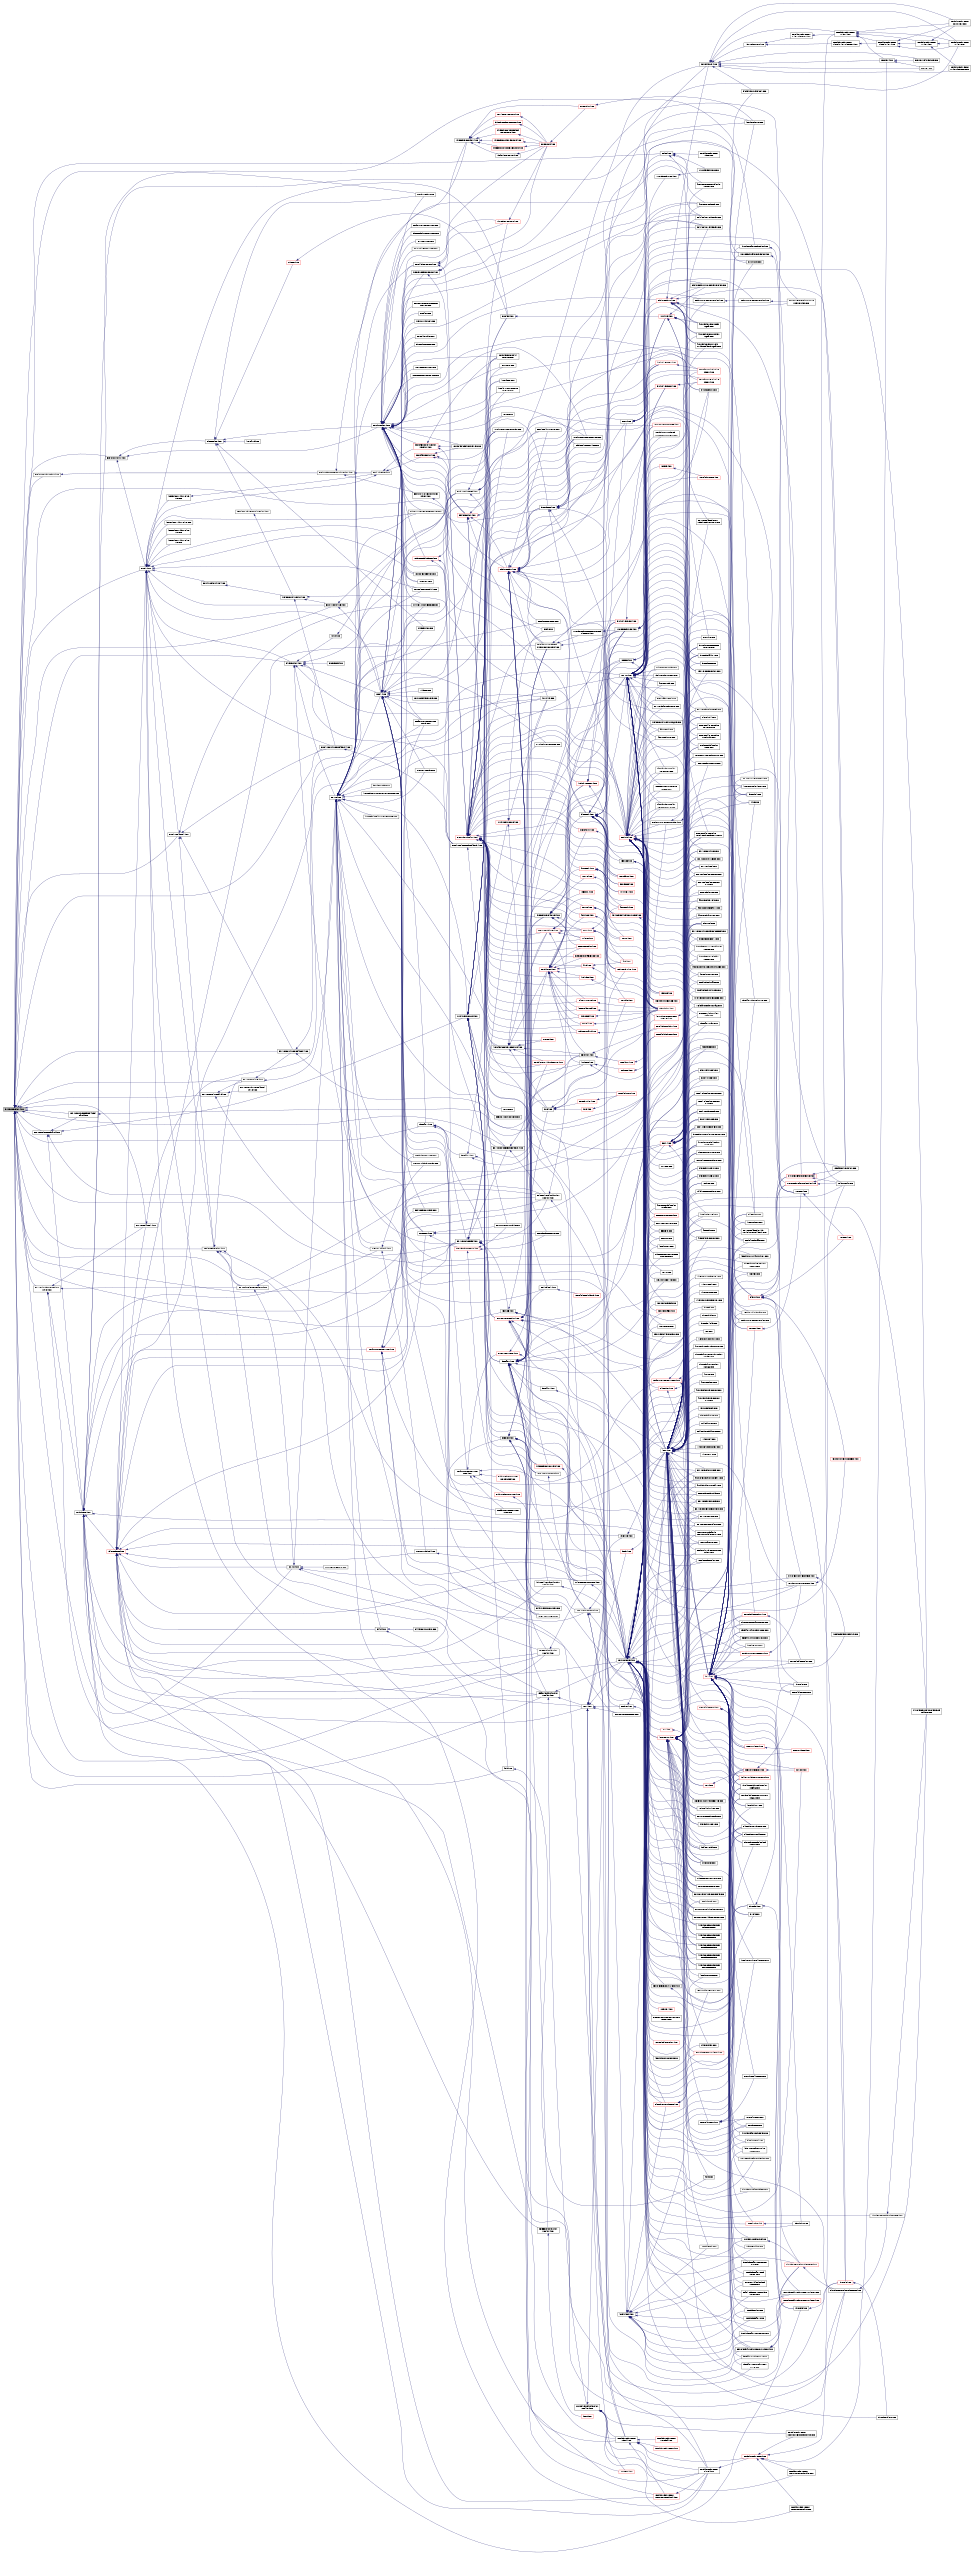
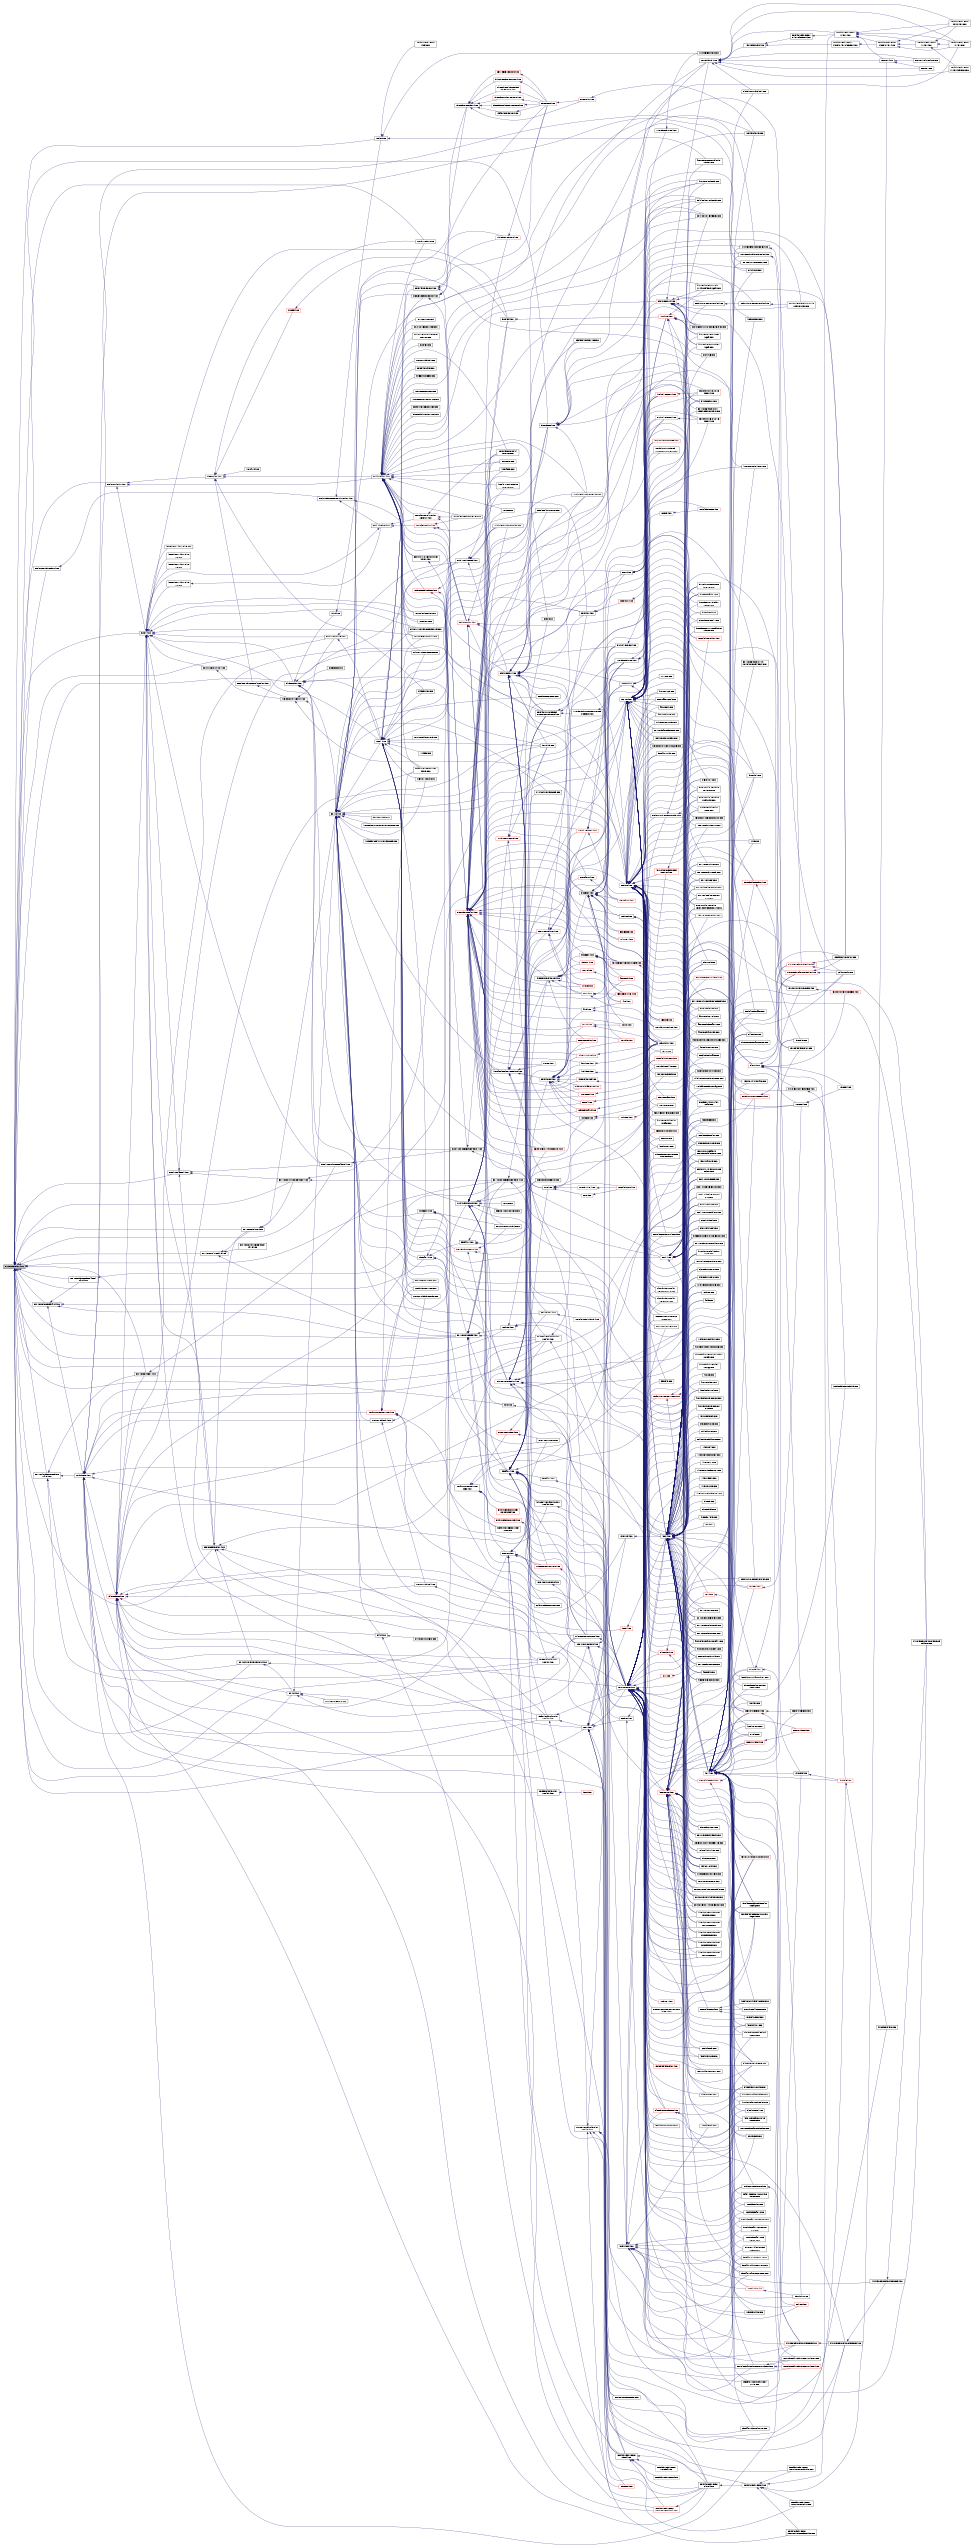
edge "async_cb_colocated.cpp" -> "traits.hpp": removed
edge "dataflow_791.cpp" -> "lcos.hpp": now "parallel_partition.hpp" -> "lcos.hpp"
